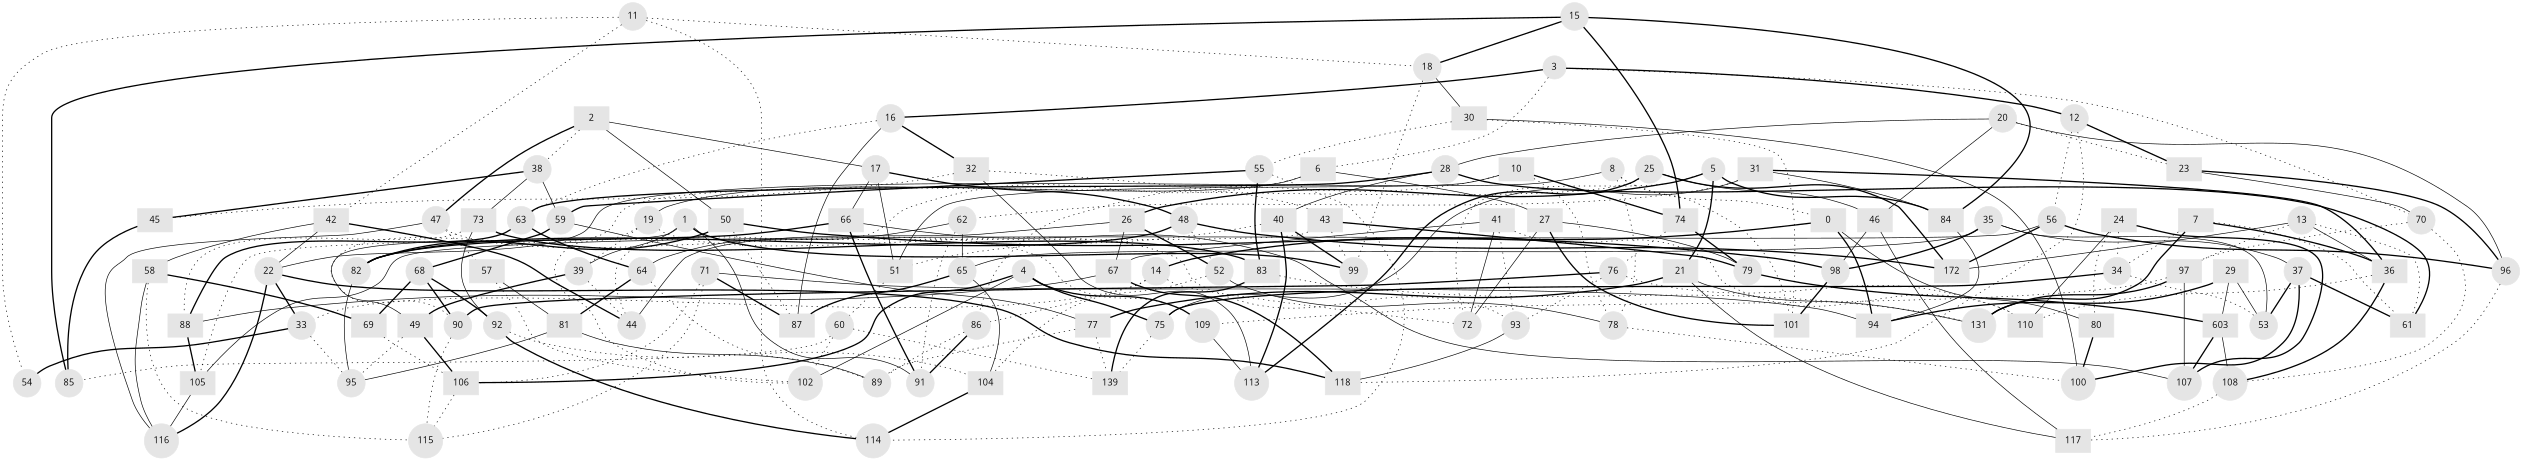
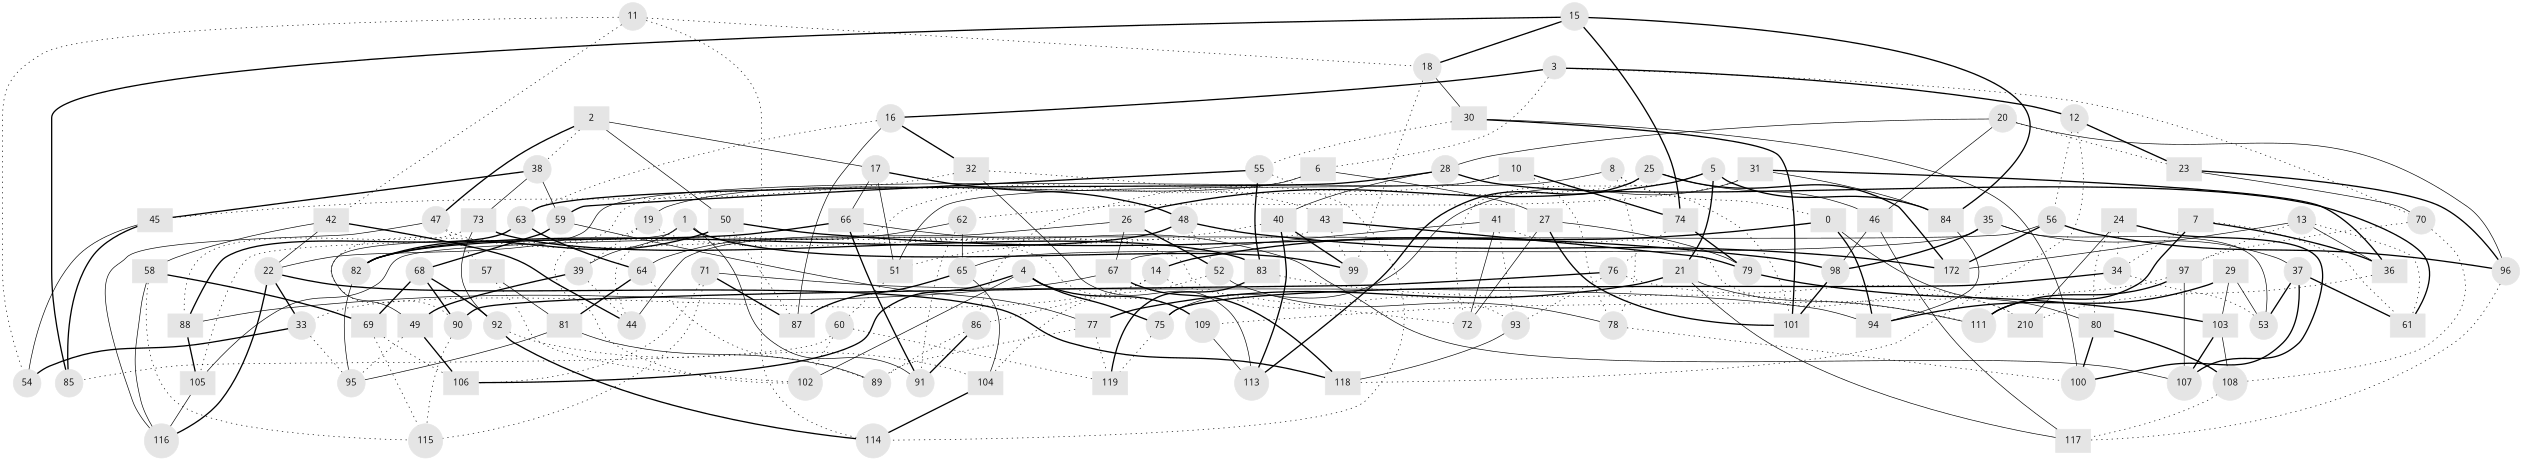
edge "30" -- "101": style dotted -> bold
edge "45" -- "54": added
node "131": label "131" -> "111"
node "110": label "110" -> "210"
node "603": label "603" -> "103"
edge "36" -- "108": now "80" -- "108"
node "139": label "139" -> "119"
edge "106" -- "115": now "69" -- "115"
